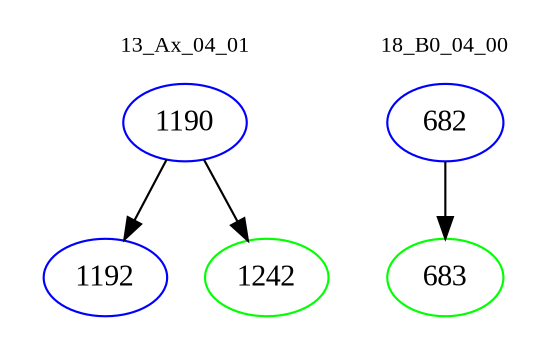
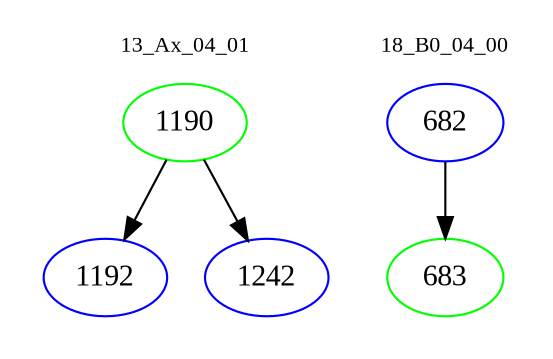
node "1190": color blue -> green
node "1242": color green -> blue
